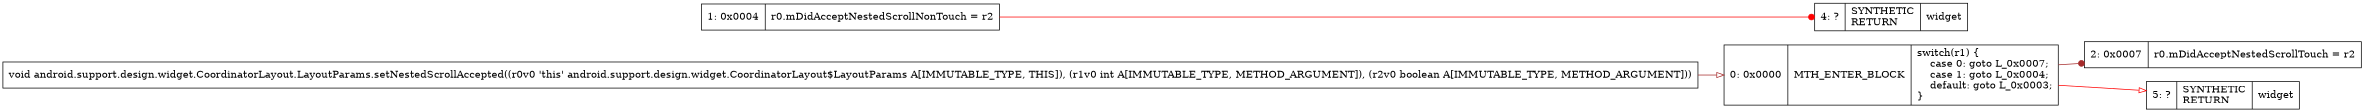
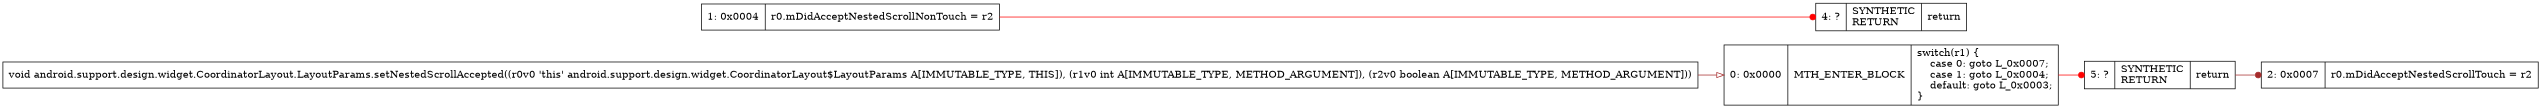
node "4: ?": text "widget" -> "return"
edge "0: 0x0000" -> "2: 0x0007": now "5: ?" -> "2: 0x0007"
edge "0: 0x0000" -> "5: ?": arrowhead onormal -> dot
node "5: ?": text "widget" -> "return"
